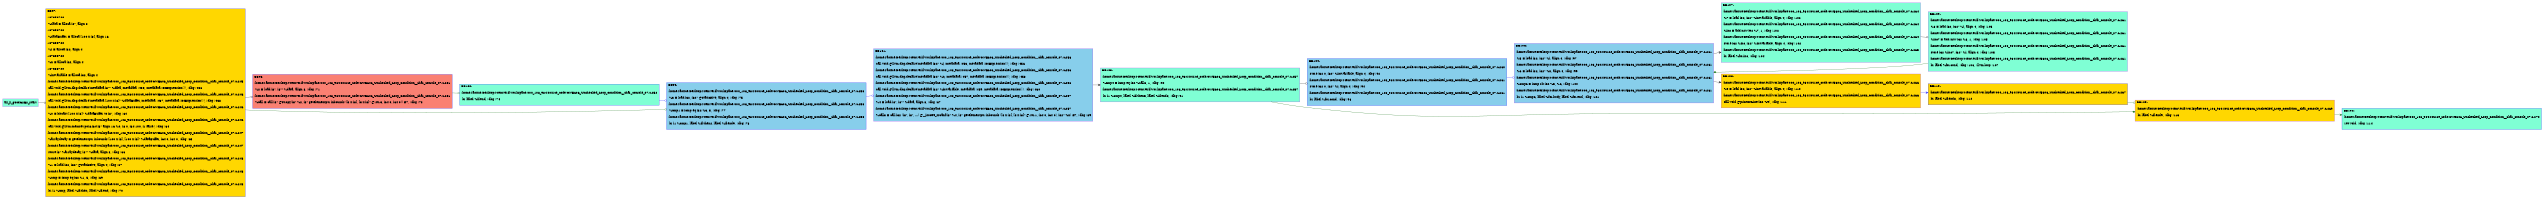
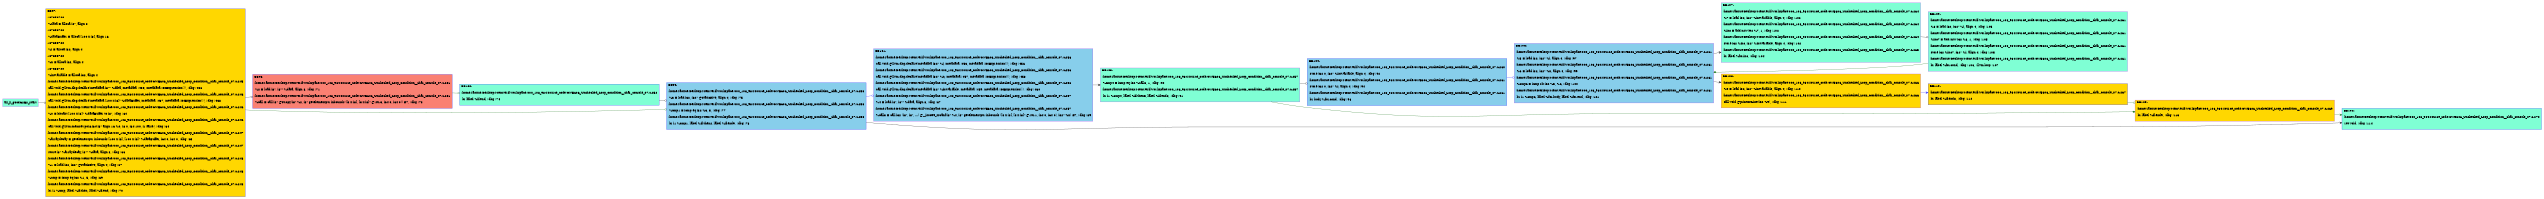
edge "BB100:" -> "BB99:": color blue -> black
node "BB104:": text "br label %for.cond, !dbg !96" -> "br body %for.cond, !dbg !96"
edge "BB99:" -> "BB102:": added
